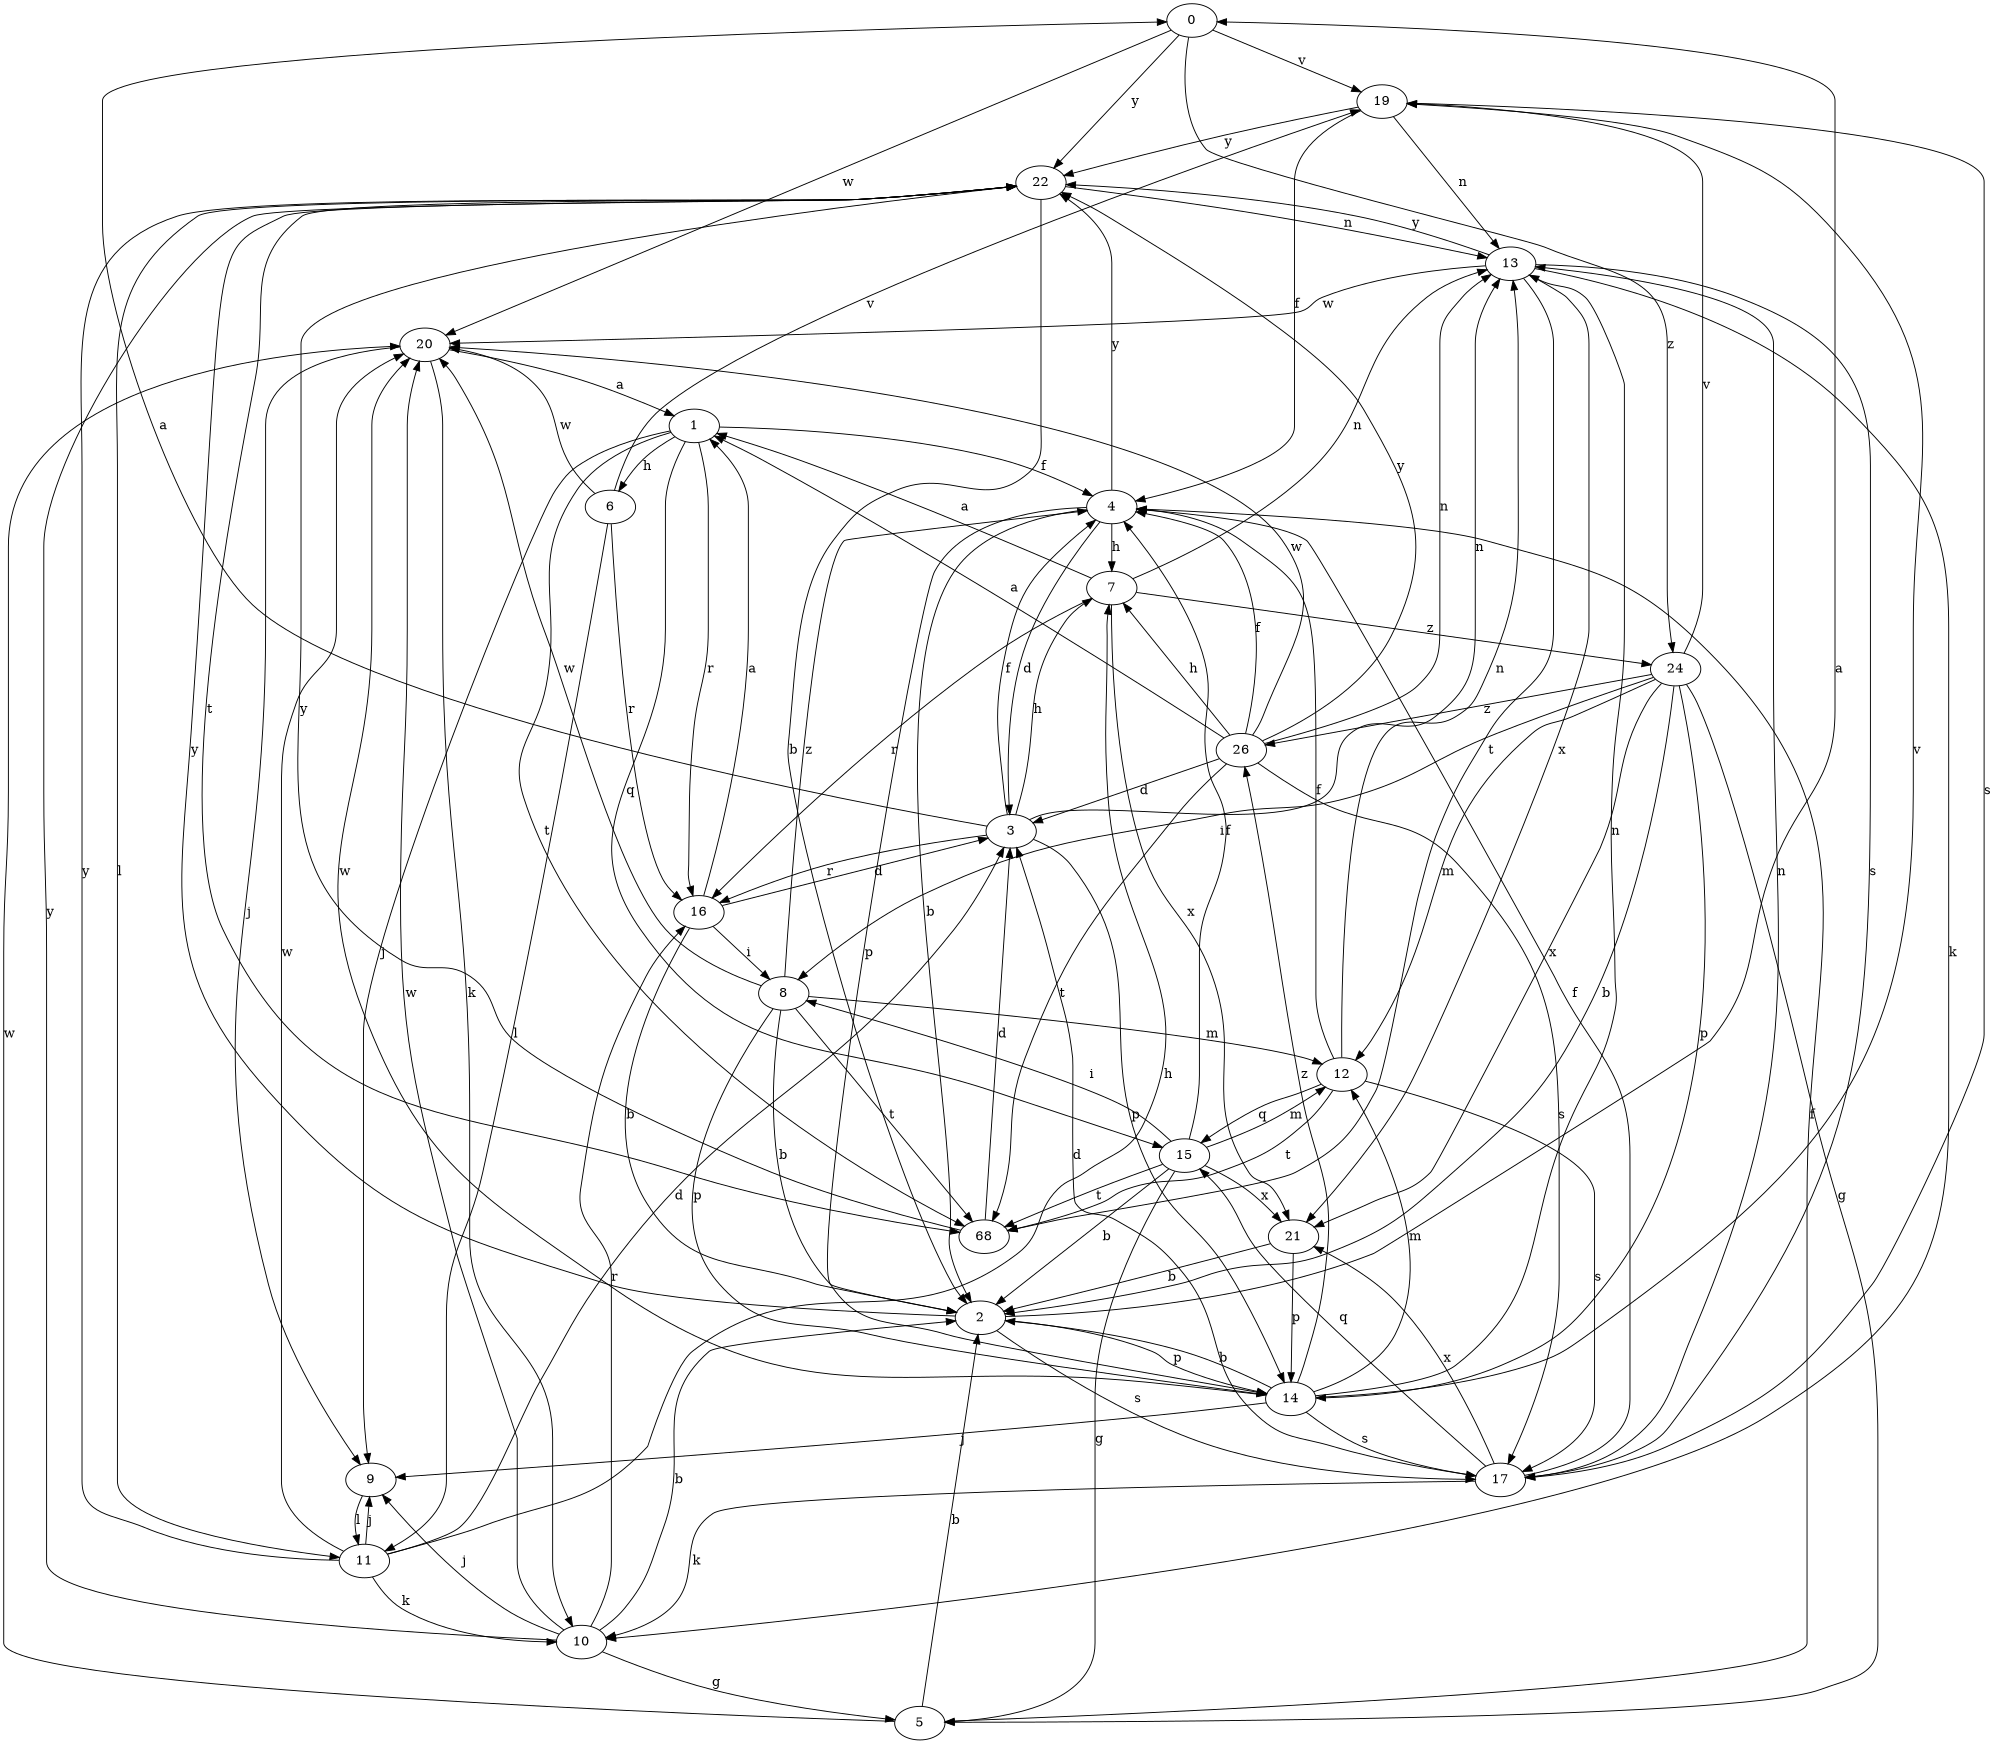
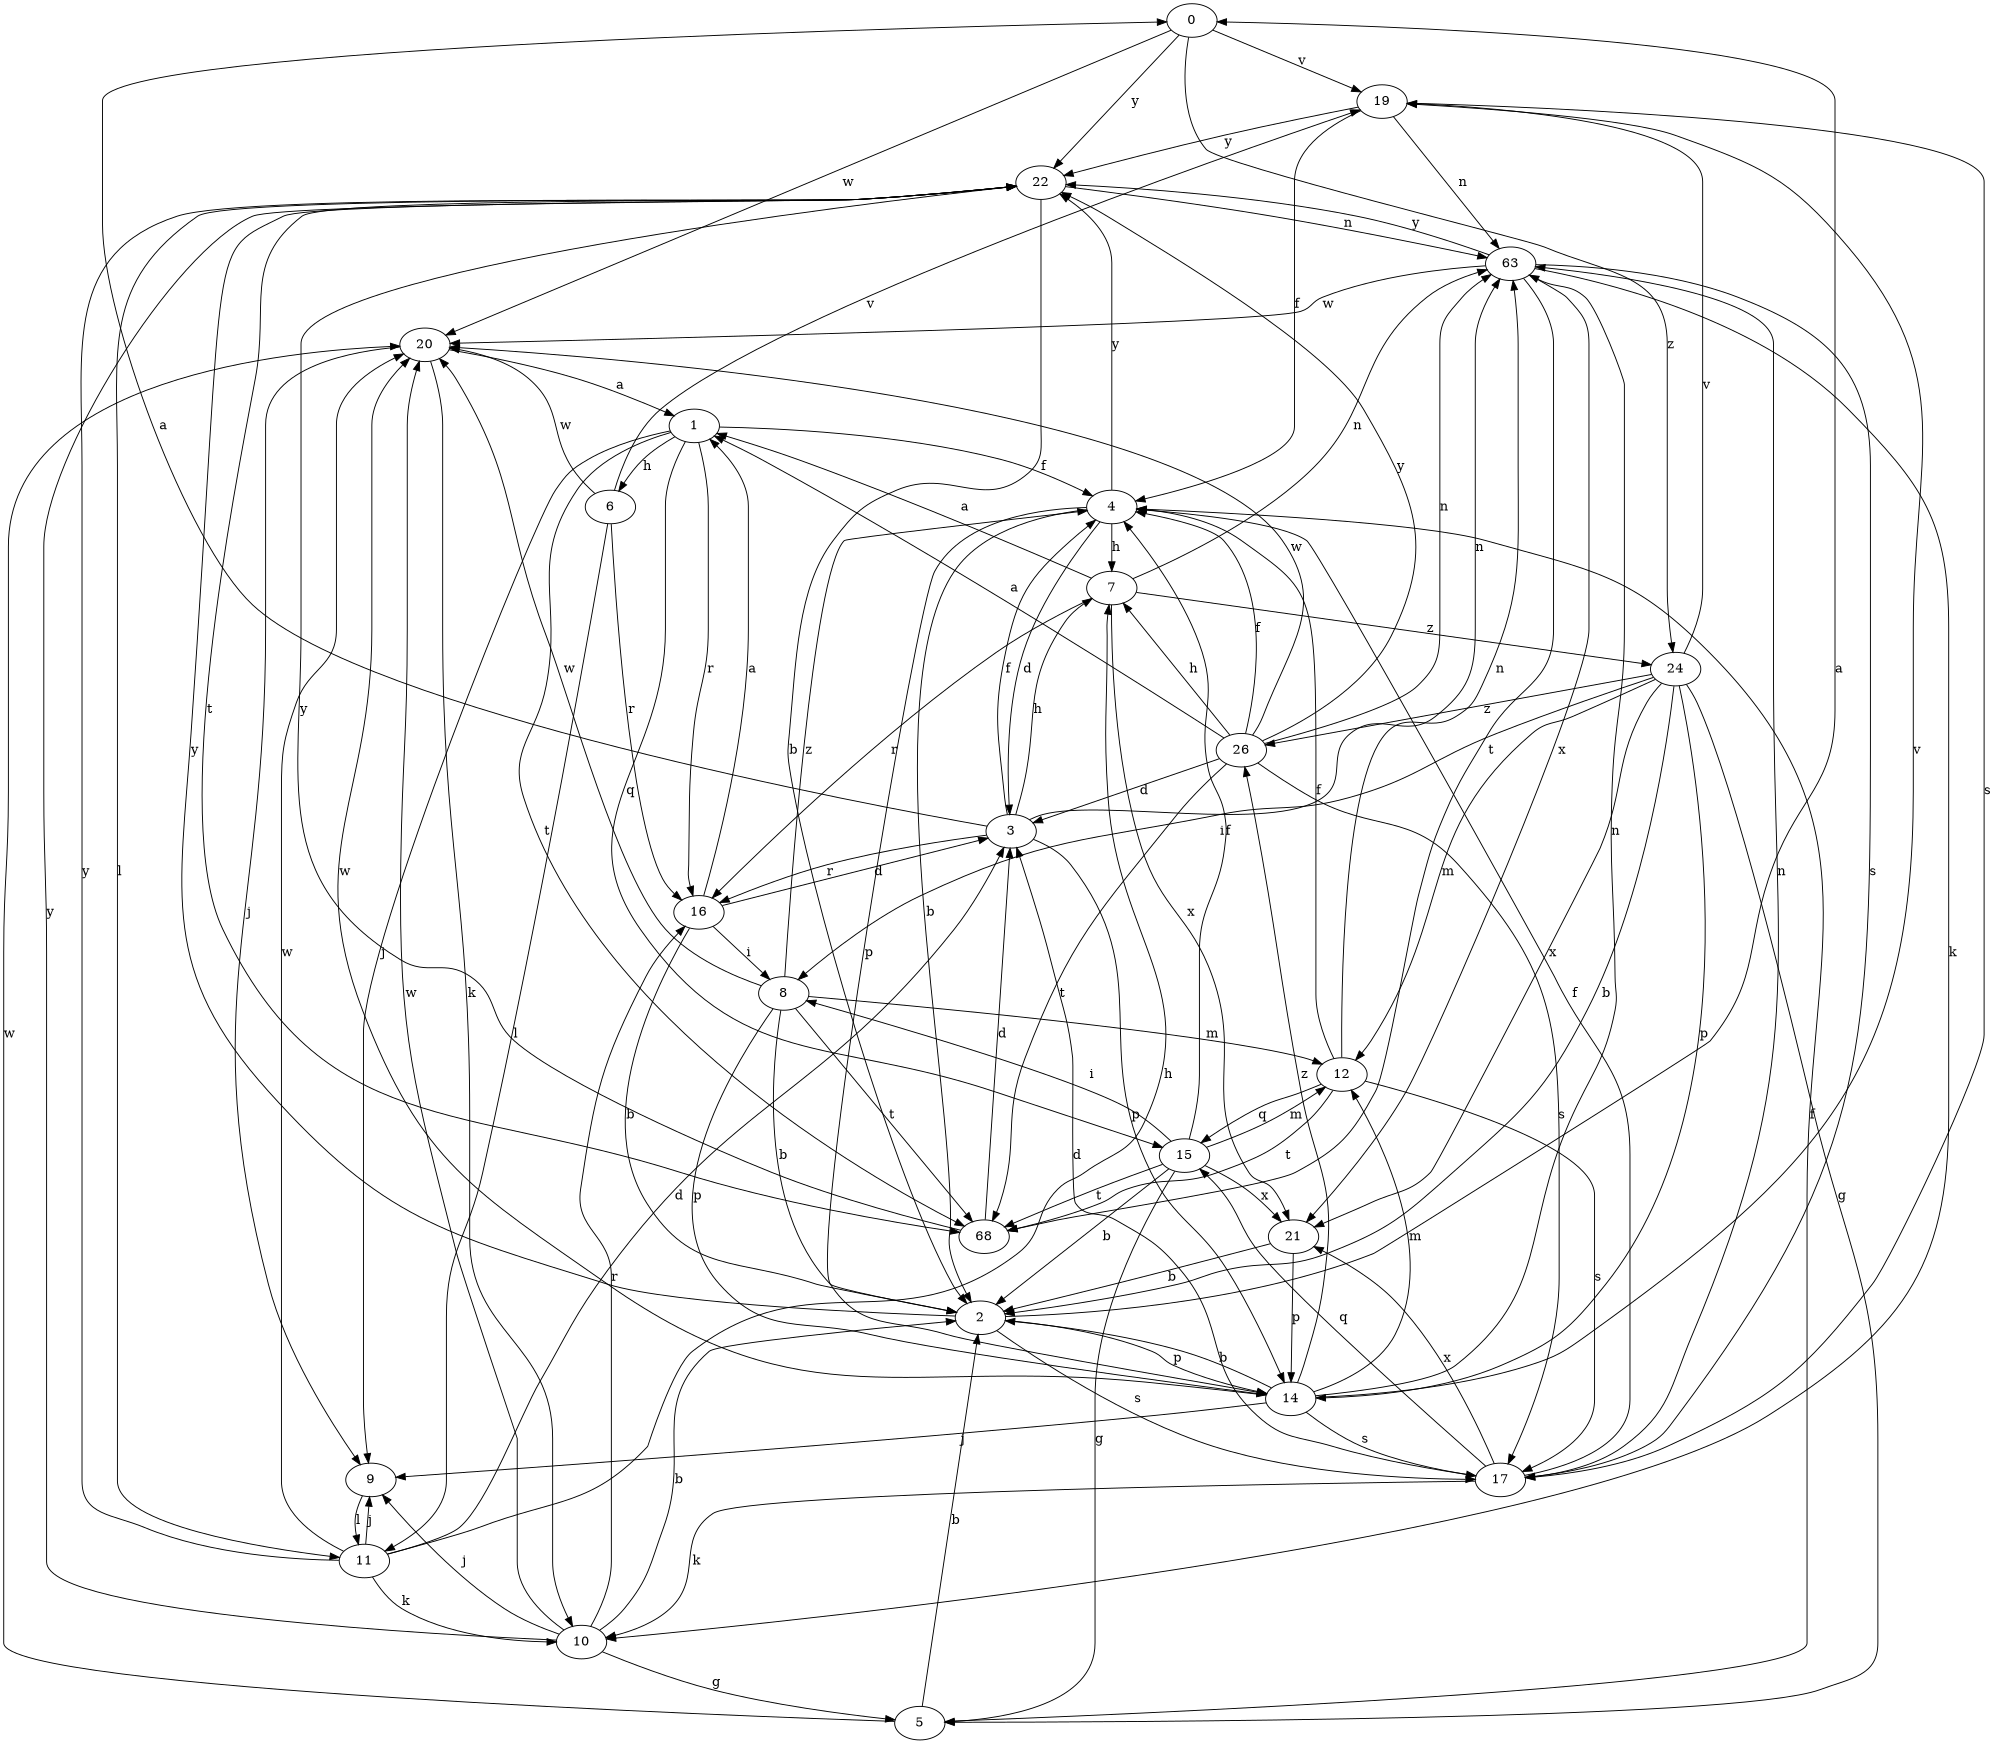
node "13": label "13" -> "63"
